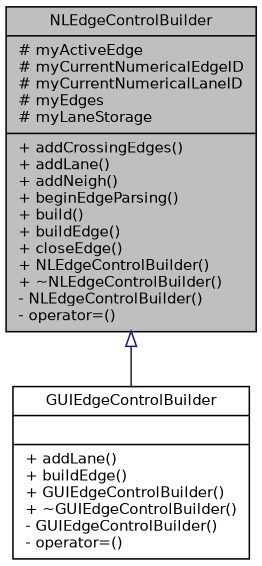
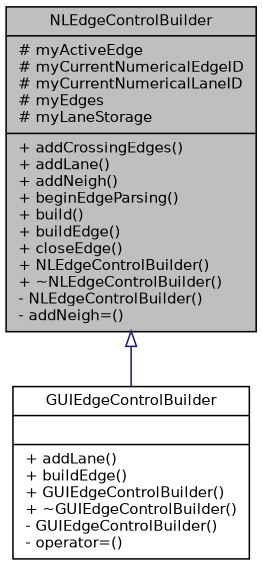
node "NLEdgeControlBuilder": text "- operator=()" -> "- addNeigh=()"
